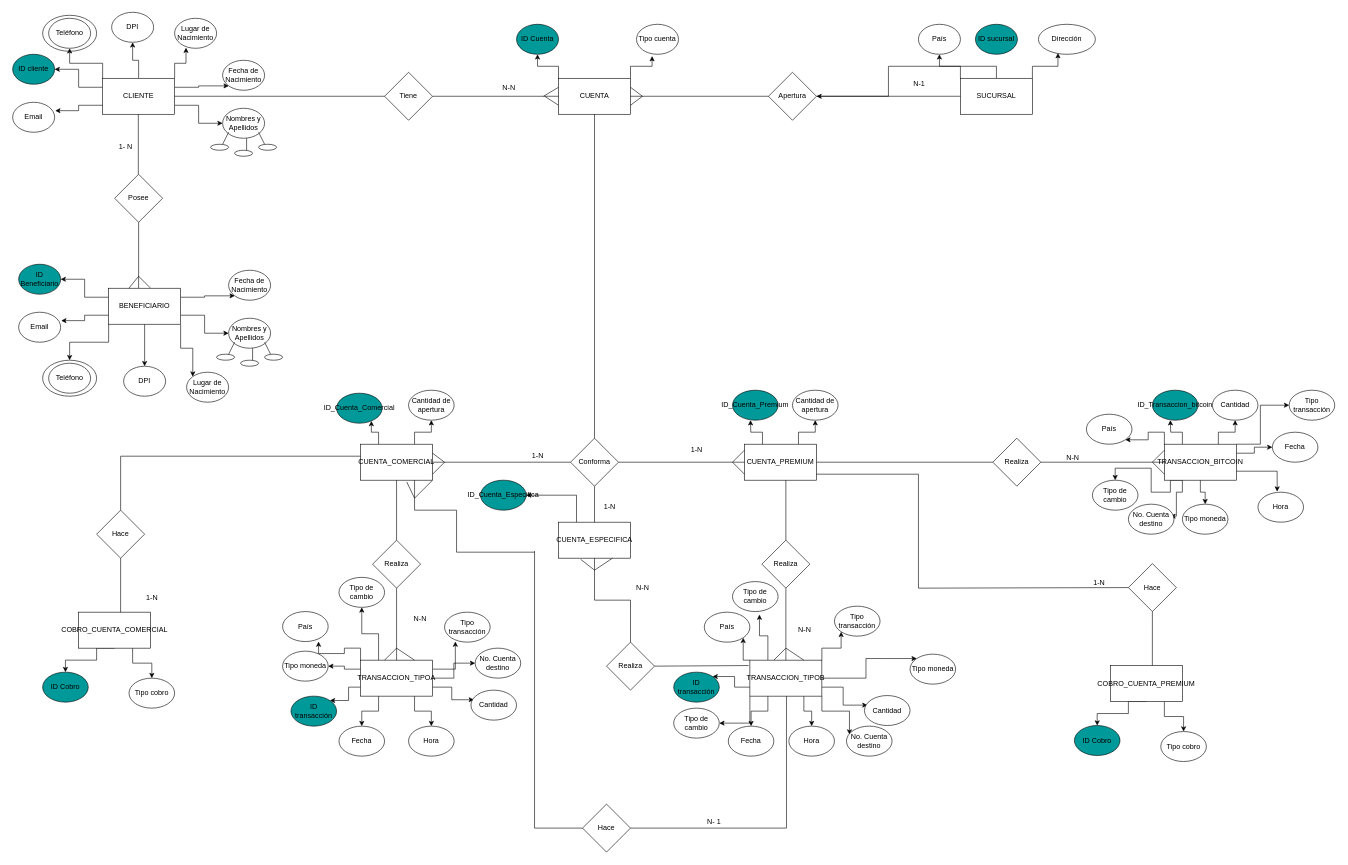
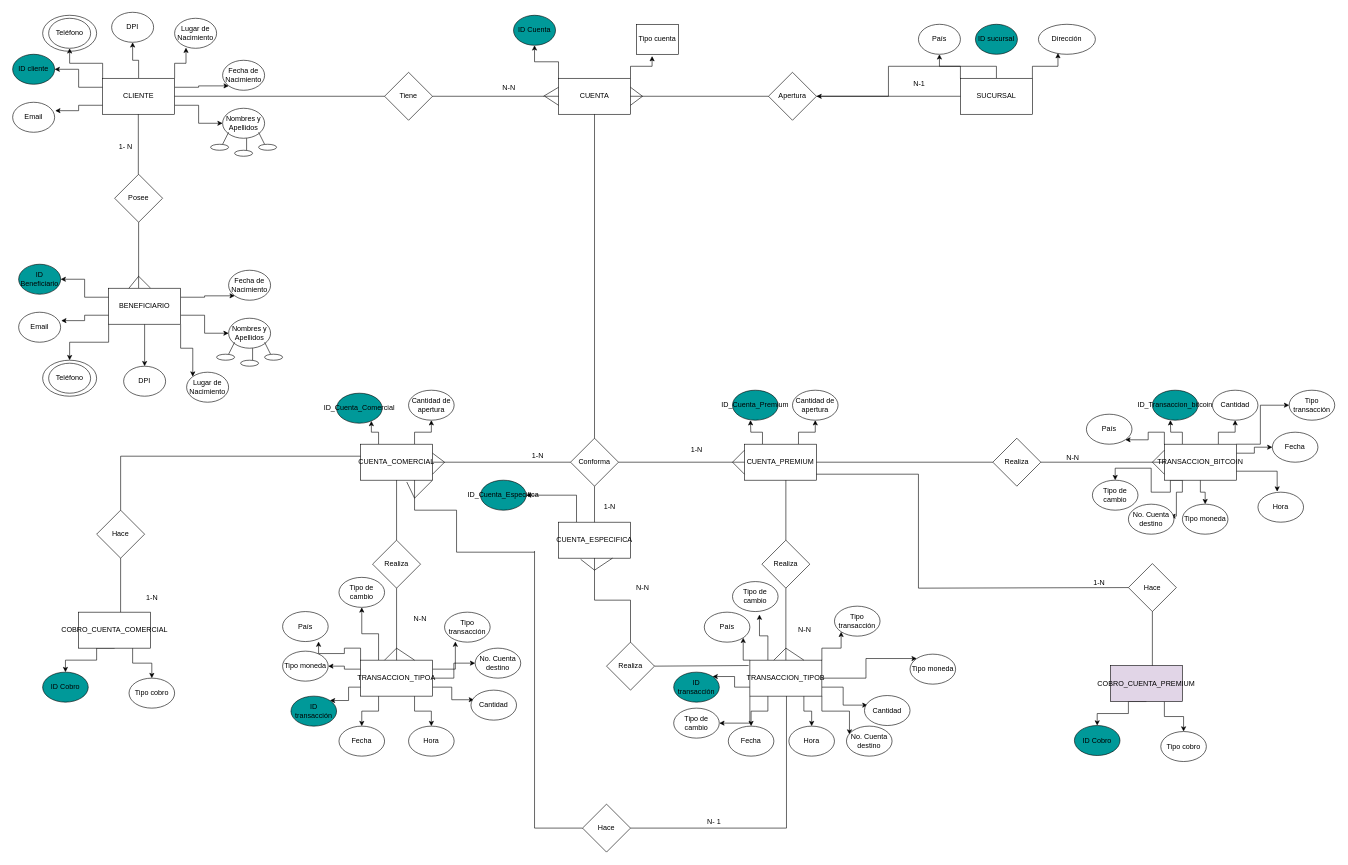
node "ID Cuenta": moved (537, 39) -> (534, 30)
node "Tipo cuenta": shape ellipse -> rectangle
node "COBRO_CUENTA_PREMIUM": fillcolor #ffffff -> #e1d5e7
